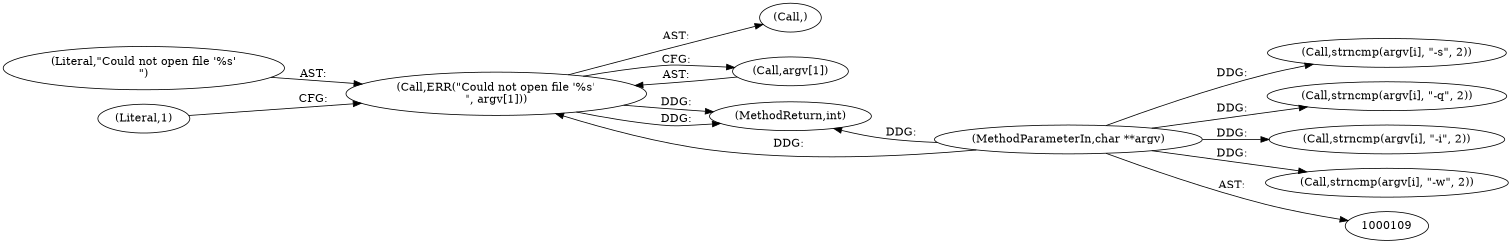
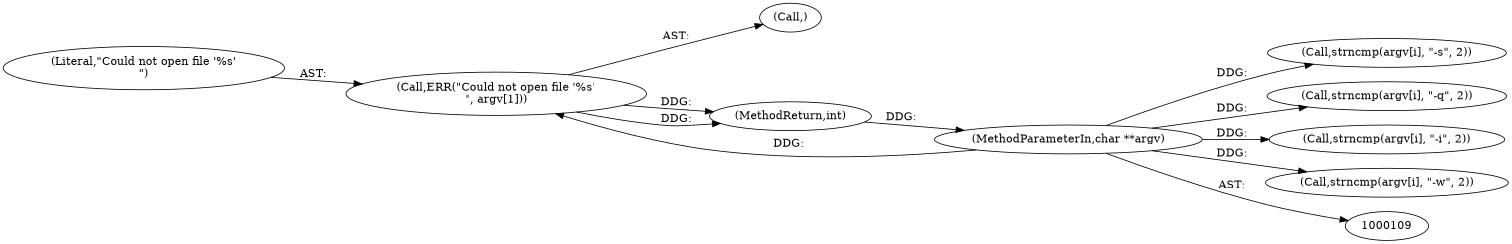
node "(Call,argv[1])": removed
node "(Literal,1)": removed
edge "(MethodParameterIn,char **argv)" -> "(MethodReturn,int)": reversed
